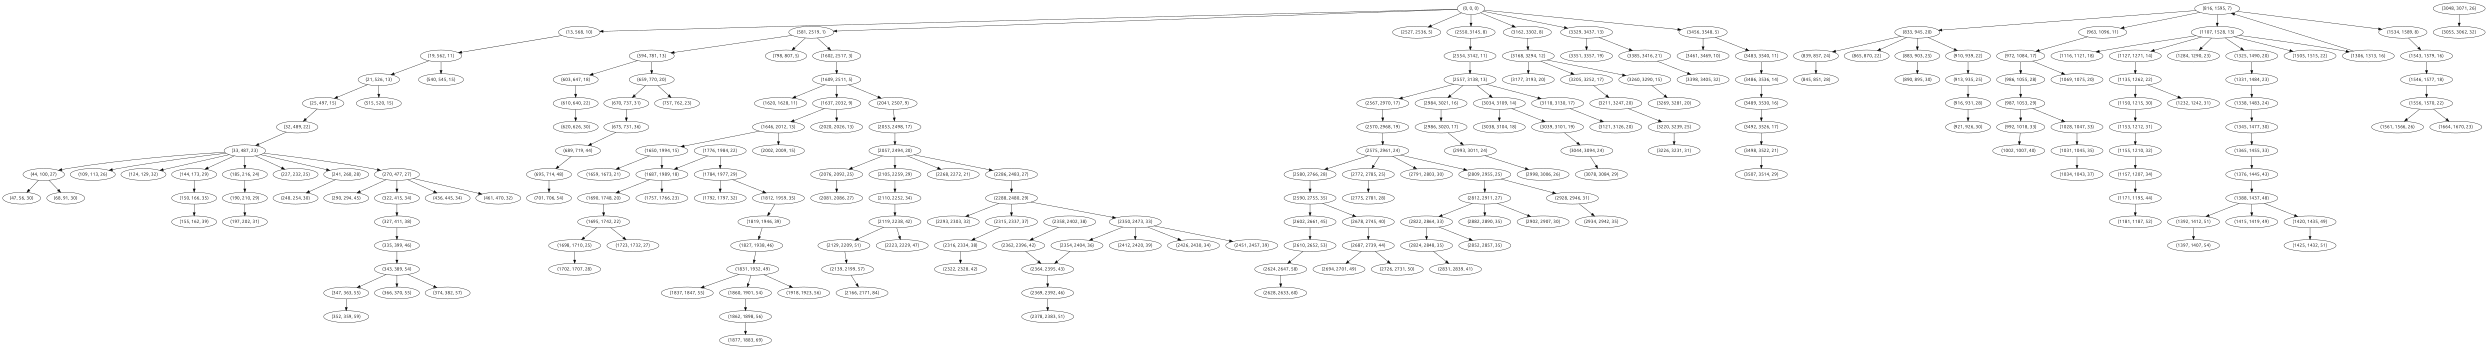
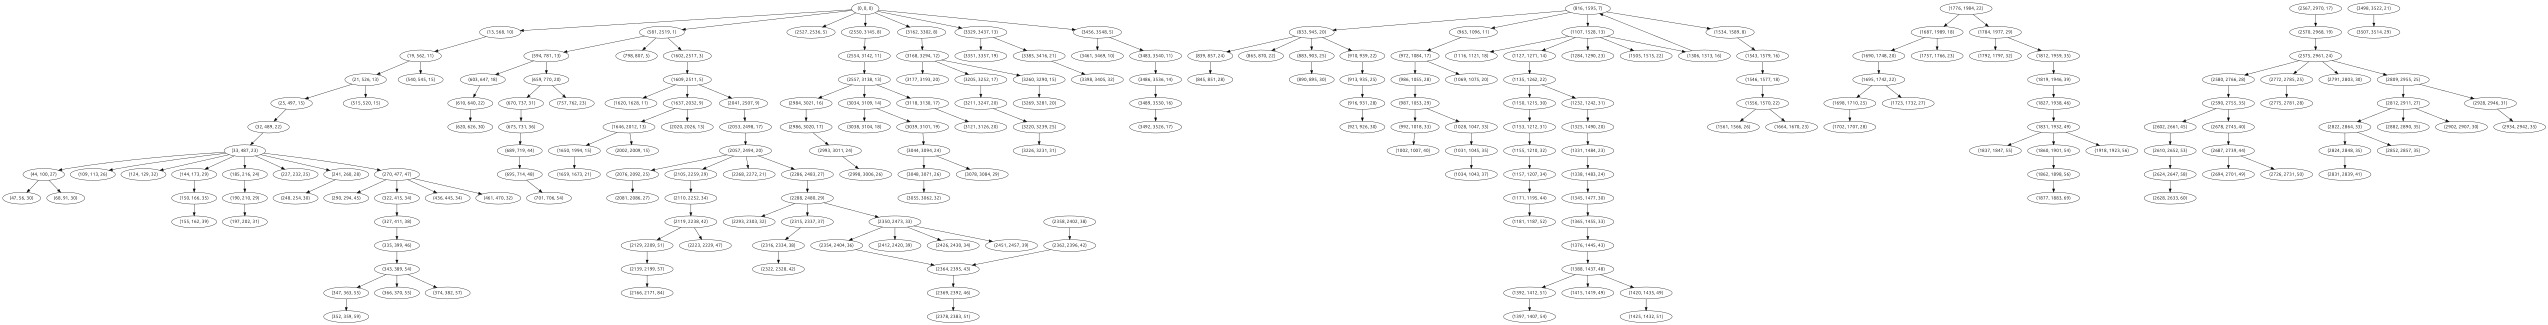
edge "(1107, 1528, 13)" -> "(1325, 1490, 20)": now "(1232, 1242, 31)" -> "(1325, 1490, 20)"
edge "(2557, 3138, 13)" -> "(2567, 2970, 17)": removed
edge "(3492, 3526, 17)" -> "(3498, 3522, 21)": removed
edge "(1650, 1994, 15)" -> "(1687, 1989, 18)": removed
edge "(3044, 3094, 24)" -> "(3048, 3071, 26)": added
node "(270, 477, 27)": label "(270, 477, 27)" -> "(270, 477, 47)"
